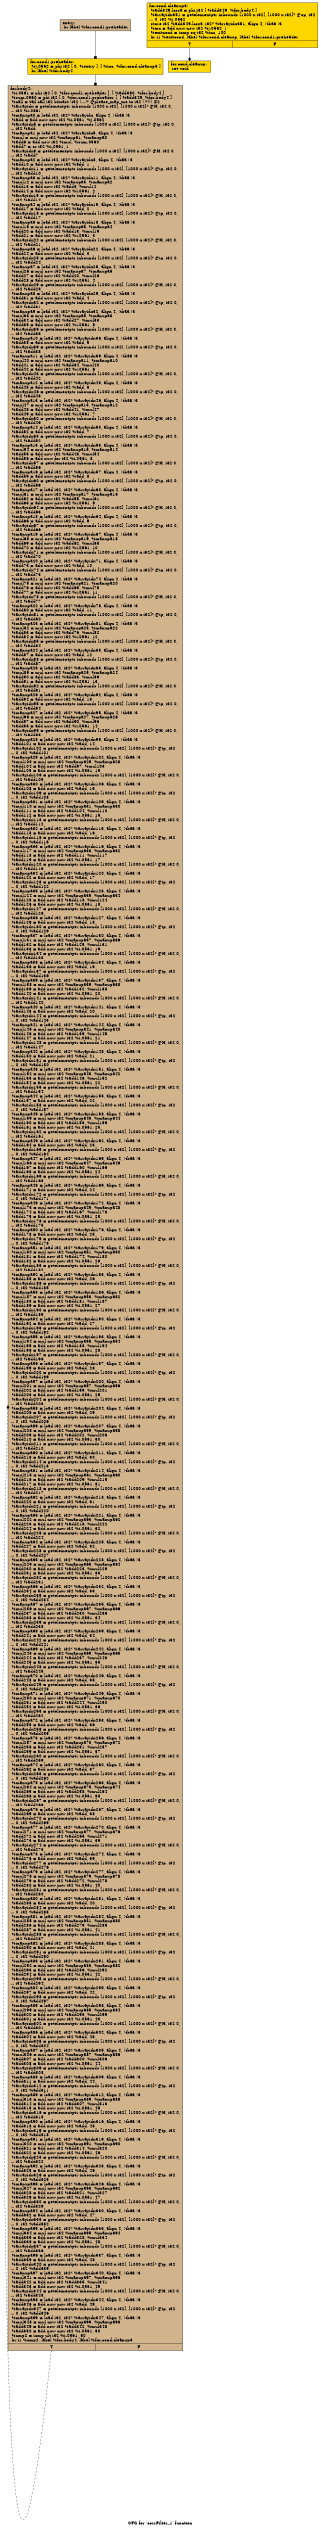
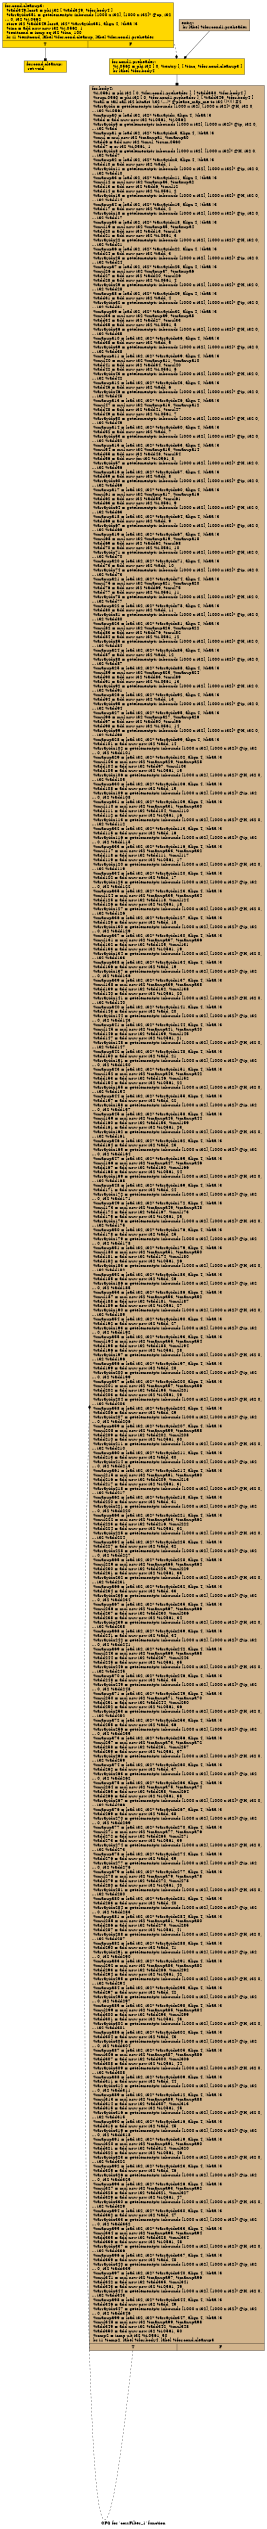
edge "entry:" -> "for.cond1.preheader:": arrowhead box -> diamond
edge "for.cond.cleanup3:" -> "for.cond1.preheader:": added
edge "for.cond.cleanup3:" -> "for.cond.cleanup:": arrowhead diamond -> box
